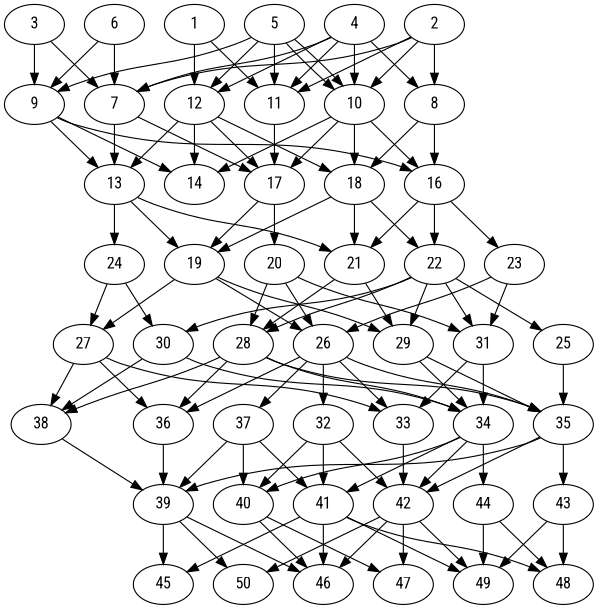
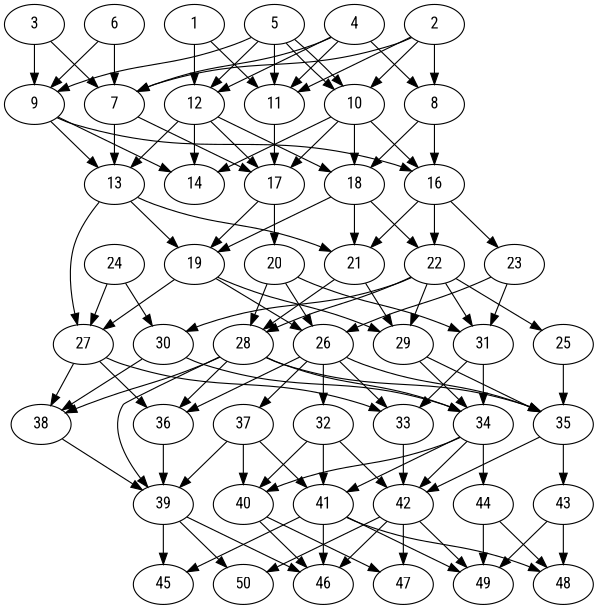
edge "4" -> "10": removed
edge "13" -> "24": now "13" -> "27"
edge "35" -> "39": now "28" -> "39"
